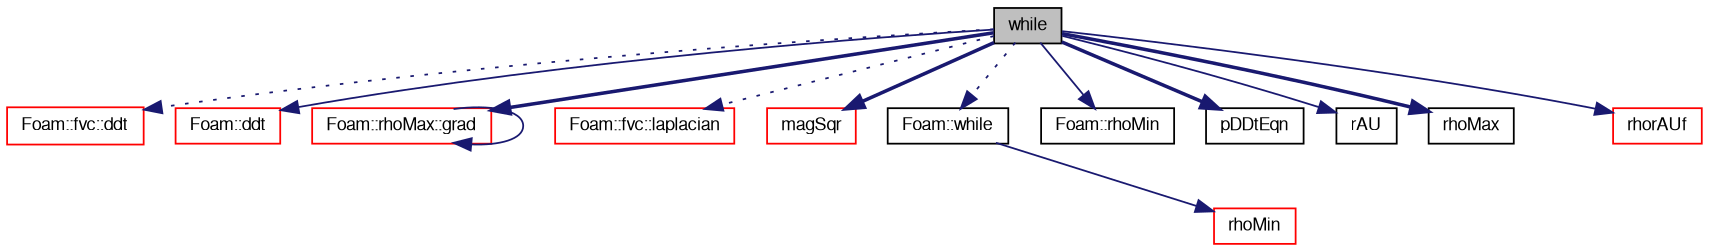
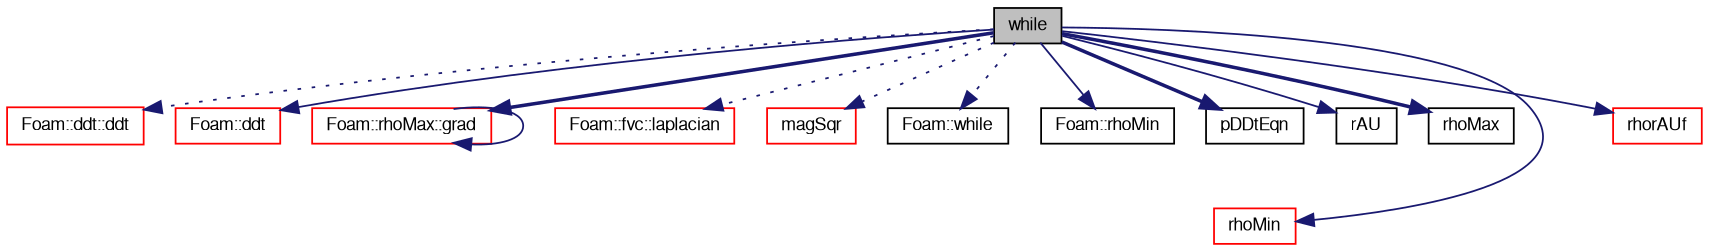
edge "while" -> "magSqr": style bold -> dotted
node "Foam::fvc::ddt": label "Foam::fvc::ddt" -> "Foam::ddt::ddt"
edge "Foam::while" -> "rhoMin": now "while" -> "rhoMin"
